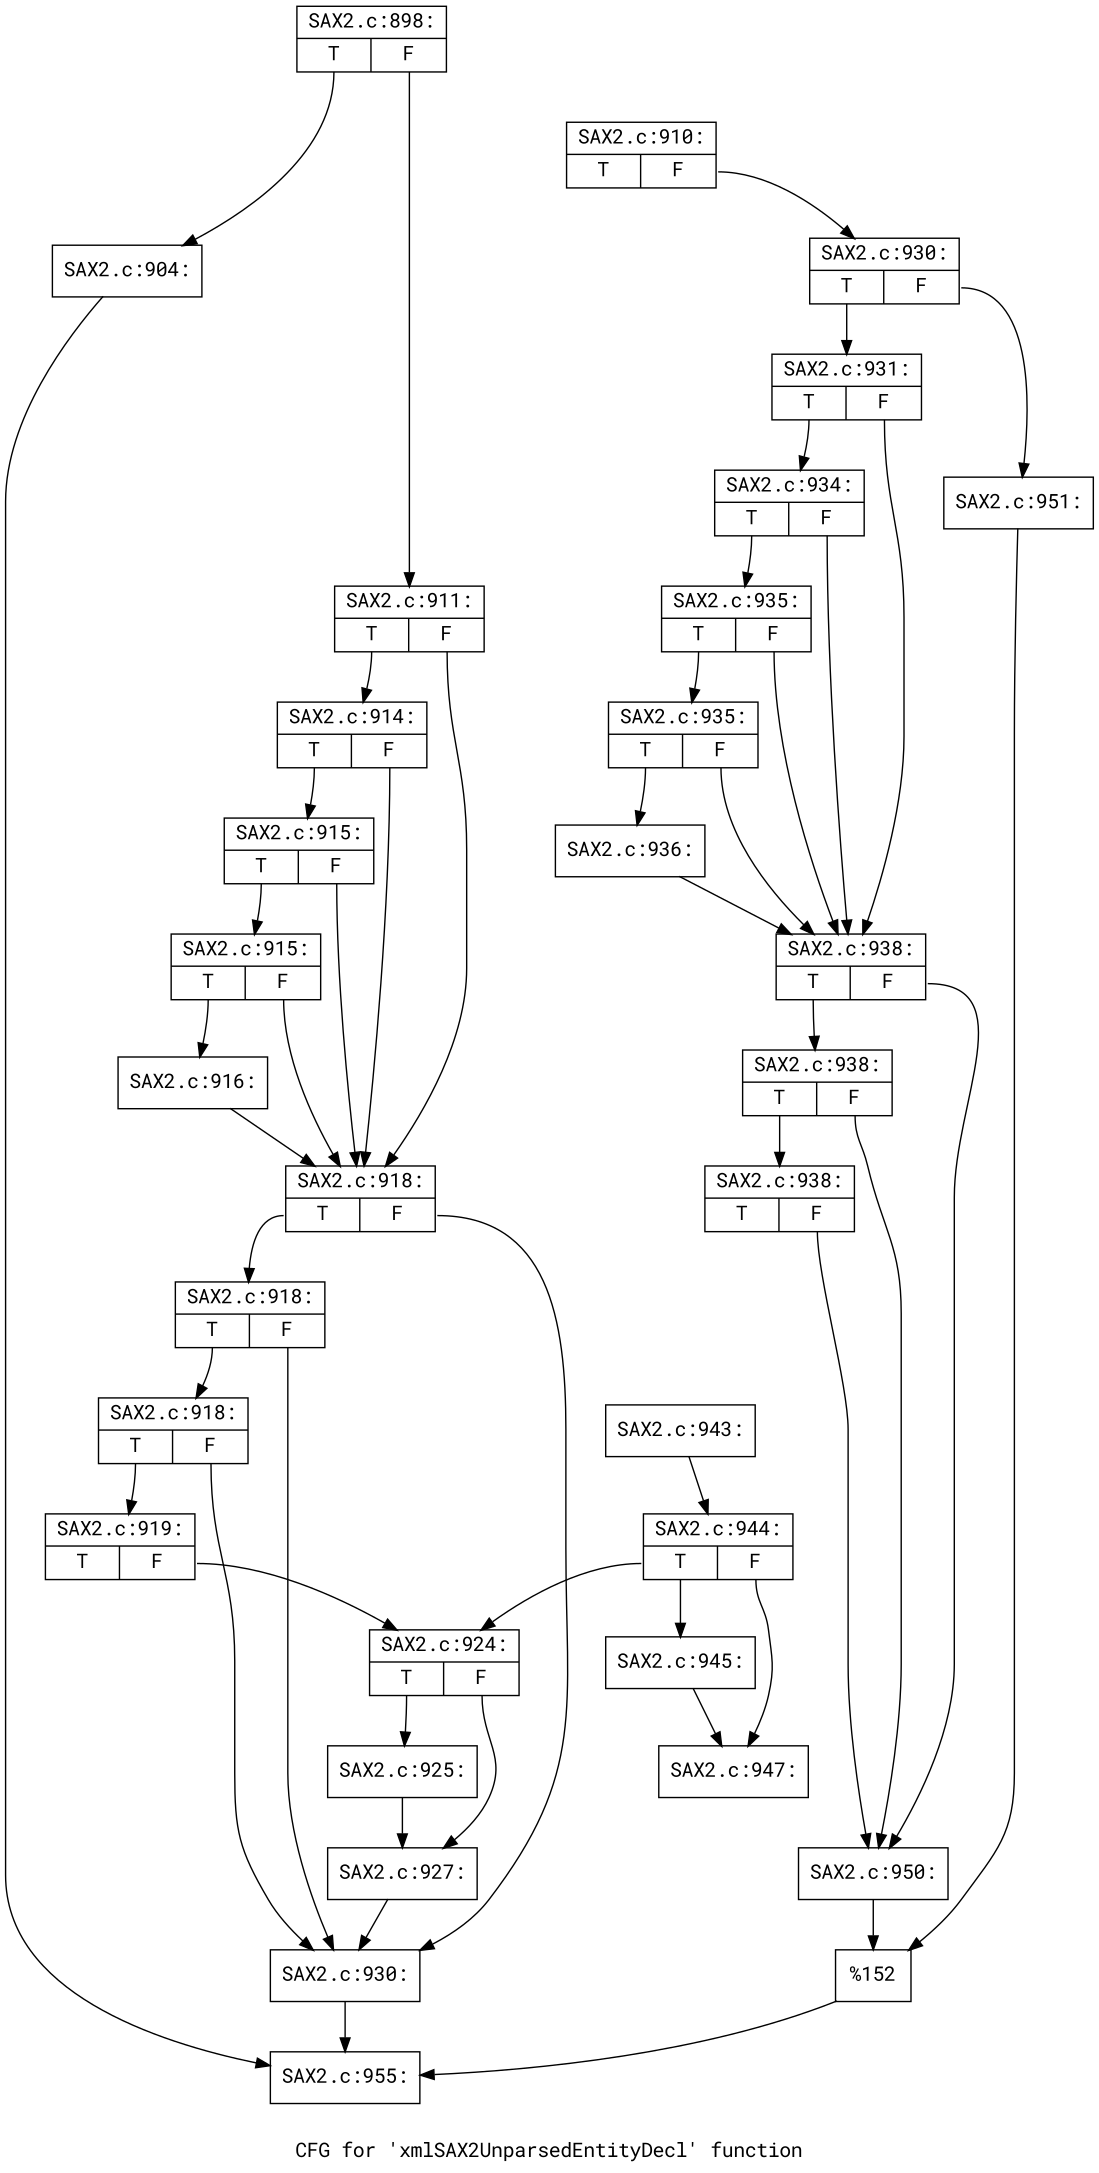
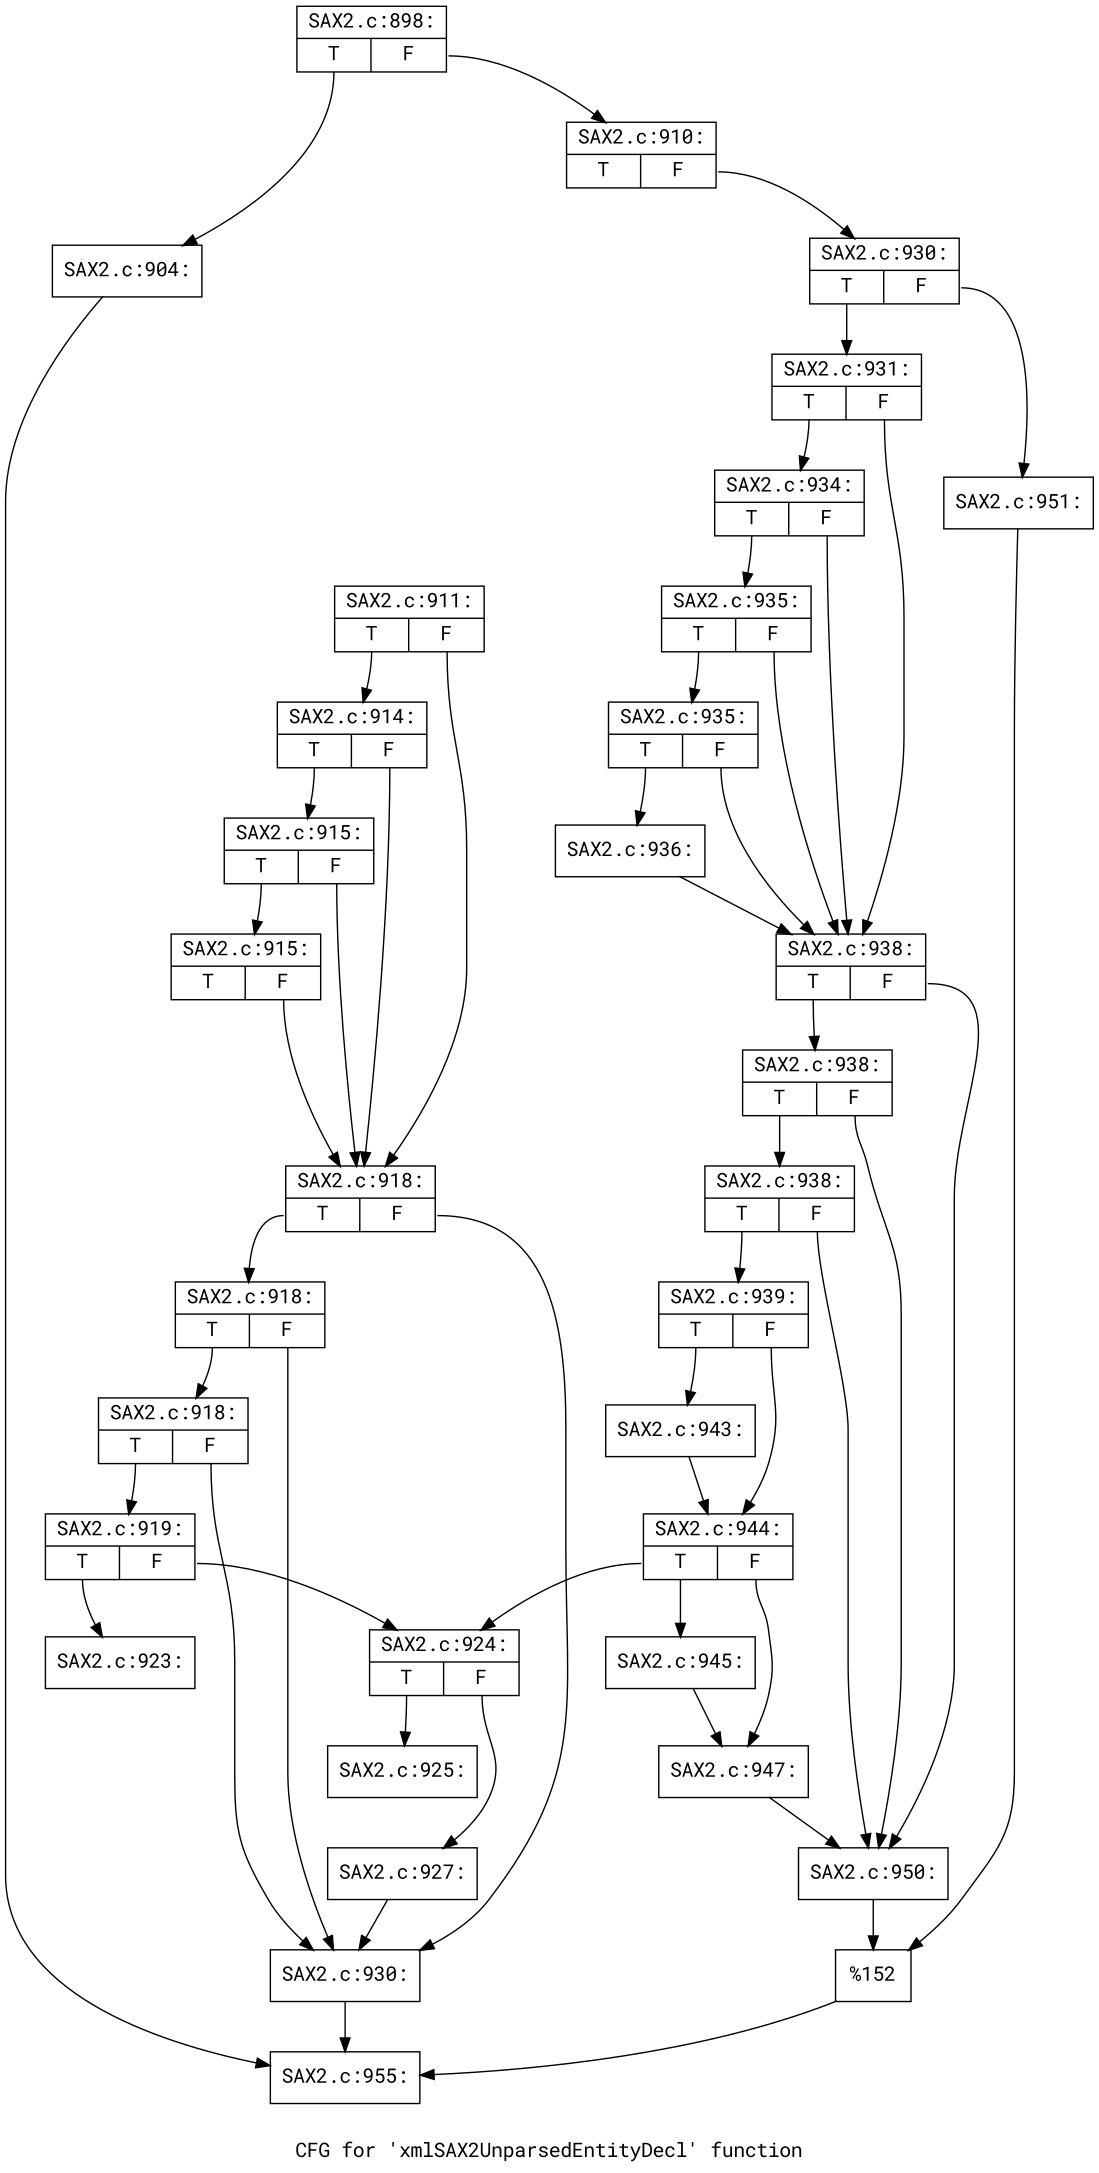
edge "SAX2.c:898:" -> "SAX2.c:911:": now "SAX2.c:898:" -> "SAX2.c:910:"
node "SAX2.c:916:": removed
node "SAX2.c:939:": added
node "SAX2.c:923:": added
edge "SAX2.c:925:" -> "SAX2.c:927:": removed
edge "SAX2.c:947:" -> "SAX2.c:950:": added
